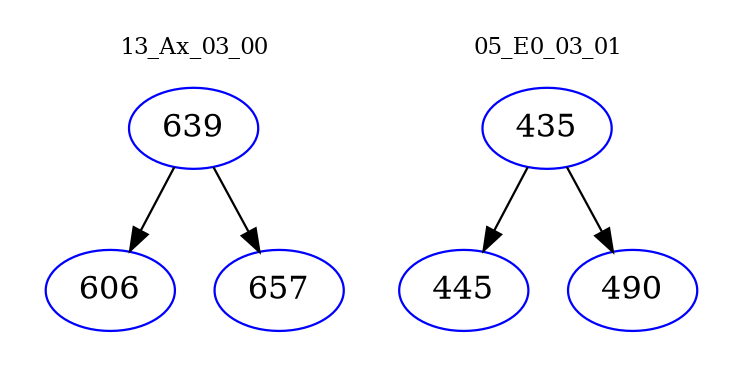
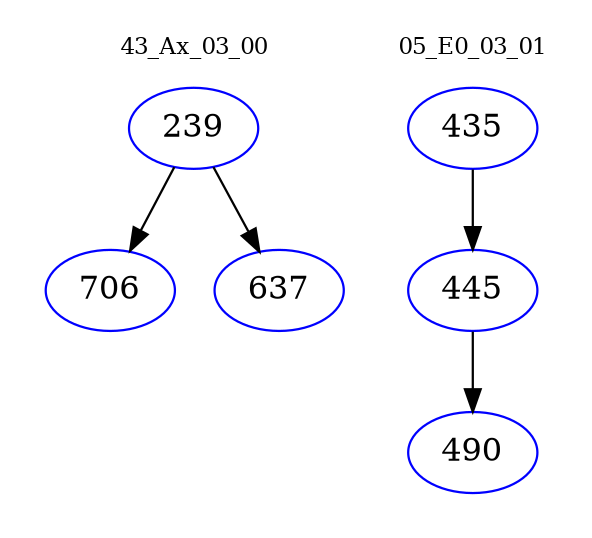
cluster "13_Ax_03_00": label "13_Ax_03_00" -> "43_Ax_03_00"
node "639": label "639" -> "239"
edge "435" -> "490": now "445" -> "490"
node "606": label "606" -> "706"
node "657": label "657" -> "637"
